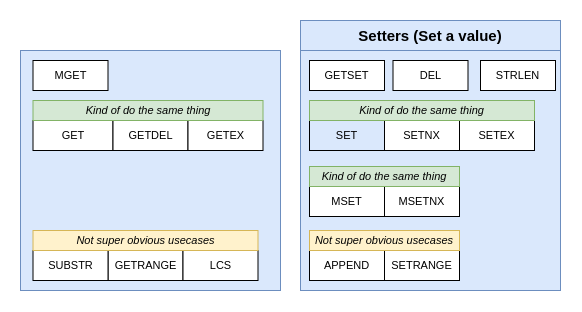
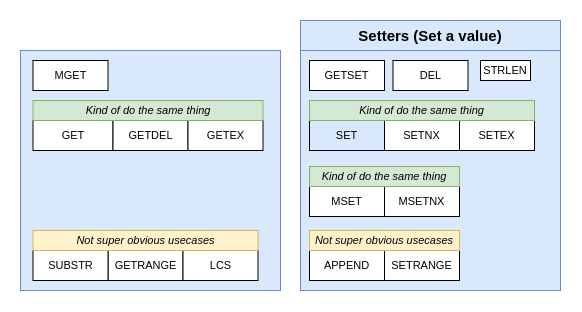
node "STRLEN": size 75x30 -> 50x20
